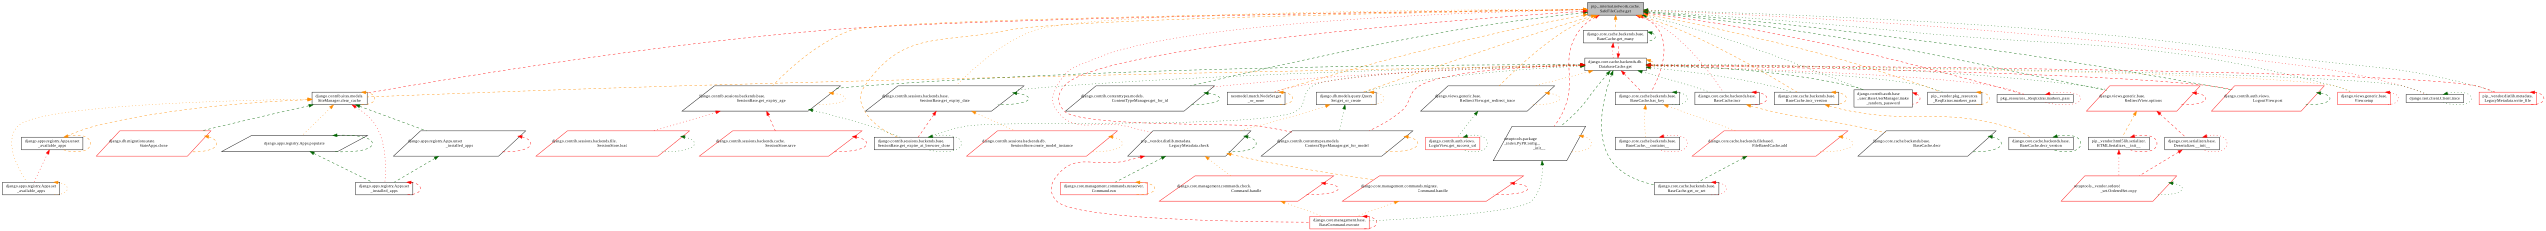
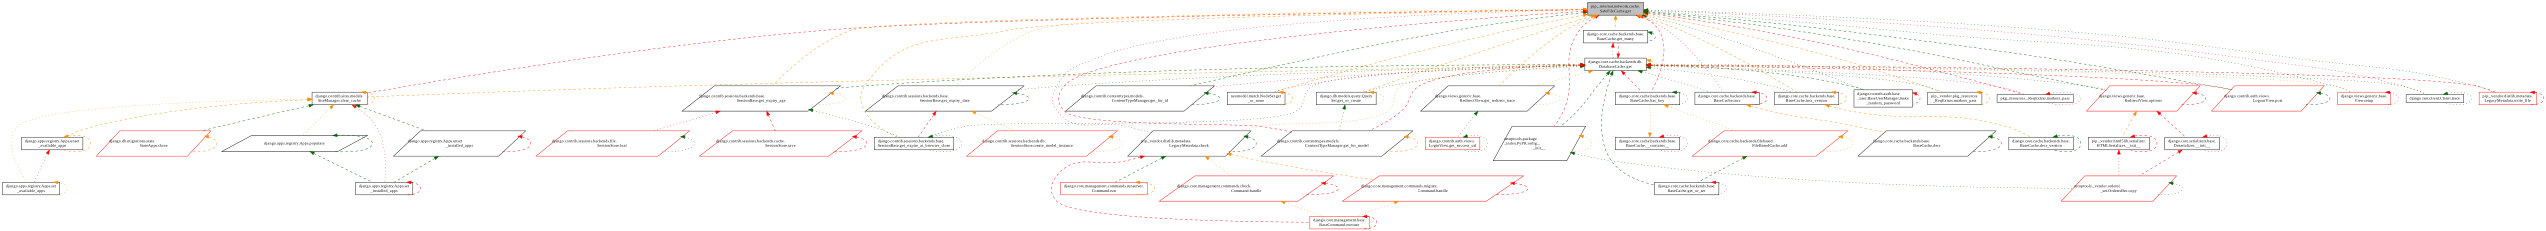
edge "pip._vendor.distlib.metadata. LegacyMetadata.check" -> "django.db.models.query.Query Set.get_or_create": now "pip._vendor.distlib.metadata. LegacyMetadata.check" -> "django.core.cache.backends.db. DatabaseCache.get"
edge "django.core.cache.backends.base. BaseCache.__contains__" -> "django.core.cache.backends.base. BaseCache.has_key": reversed
edge "django.core.management.base. BaseCommand.execute" -> "setuptools.package _index.PyPIConfig._ _init__": now "setuptools._vendor.ordered _set.OrderedSet.copy" -> "setuptools.package _index.PyPIConfig._ _init__"
